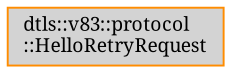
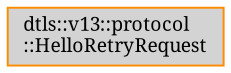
node "dtls::v83::protocol ::HelloRetryRequest": label "dtls::v83::protocol ::HelloRetryRequest" -> "dtls::v13::protocol ::HelloRetryRequest"
